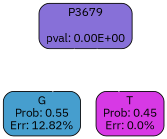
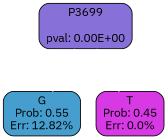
node "P3679 pval: 0.00E+00": label "P3679 pval: 0.00E+00" -> "P3699 pval: 0.00E+00"
